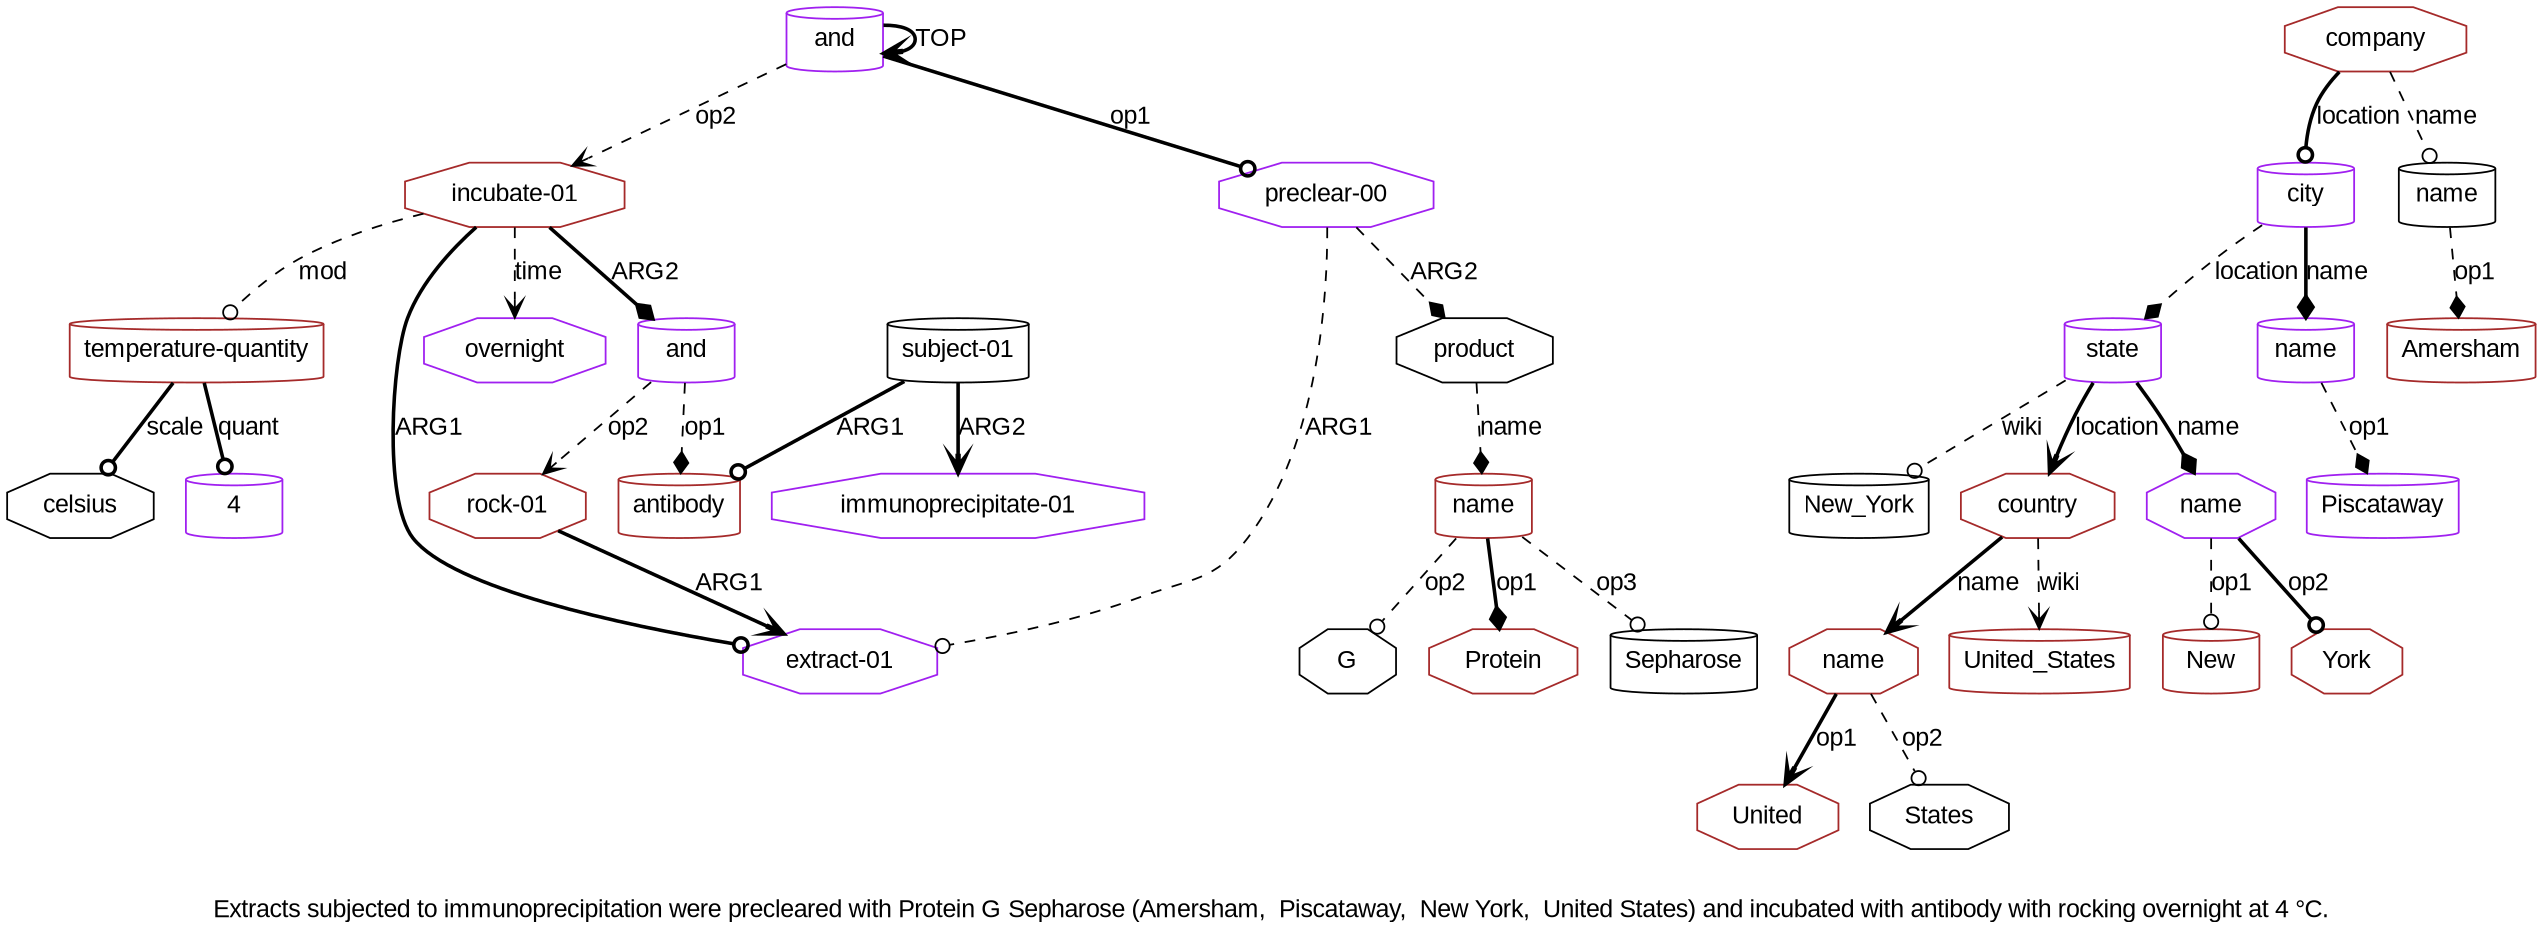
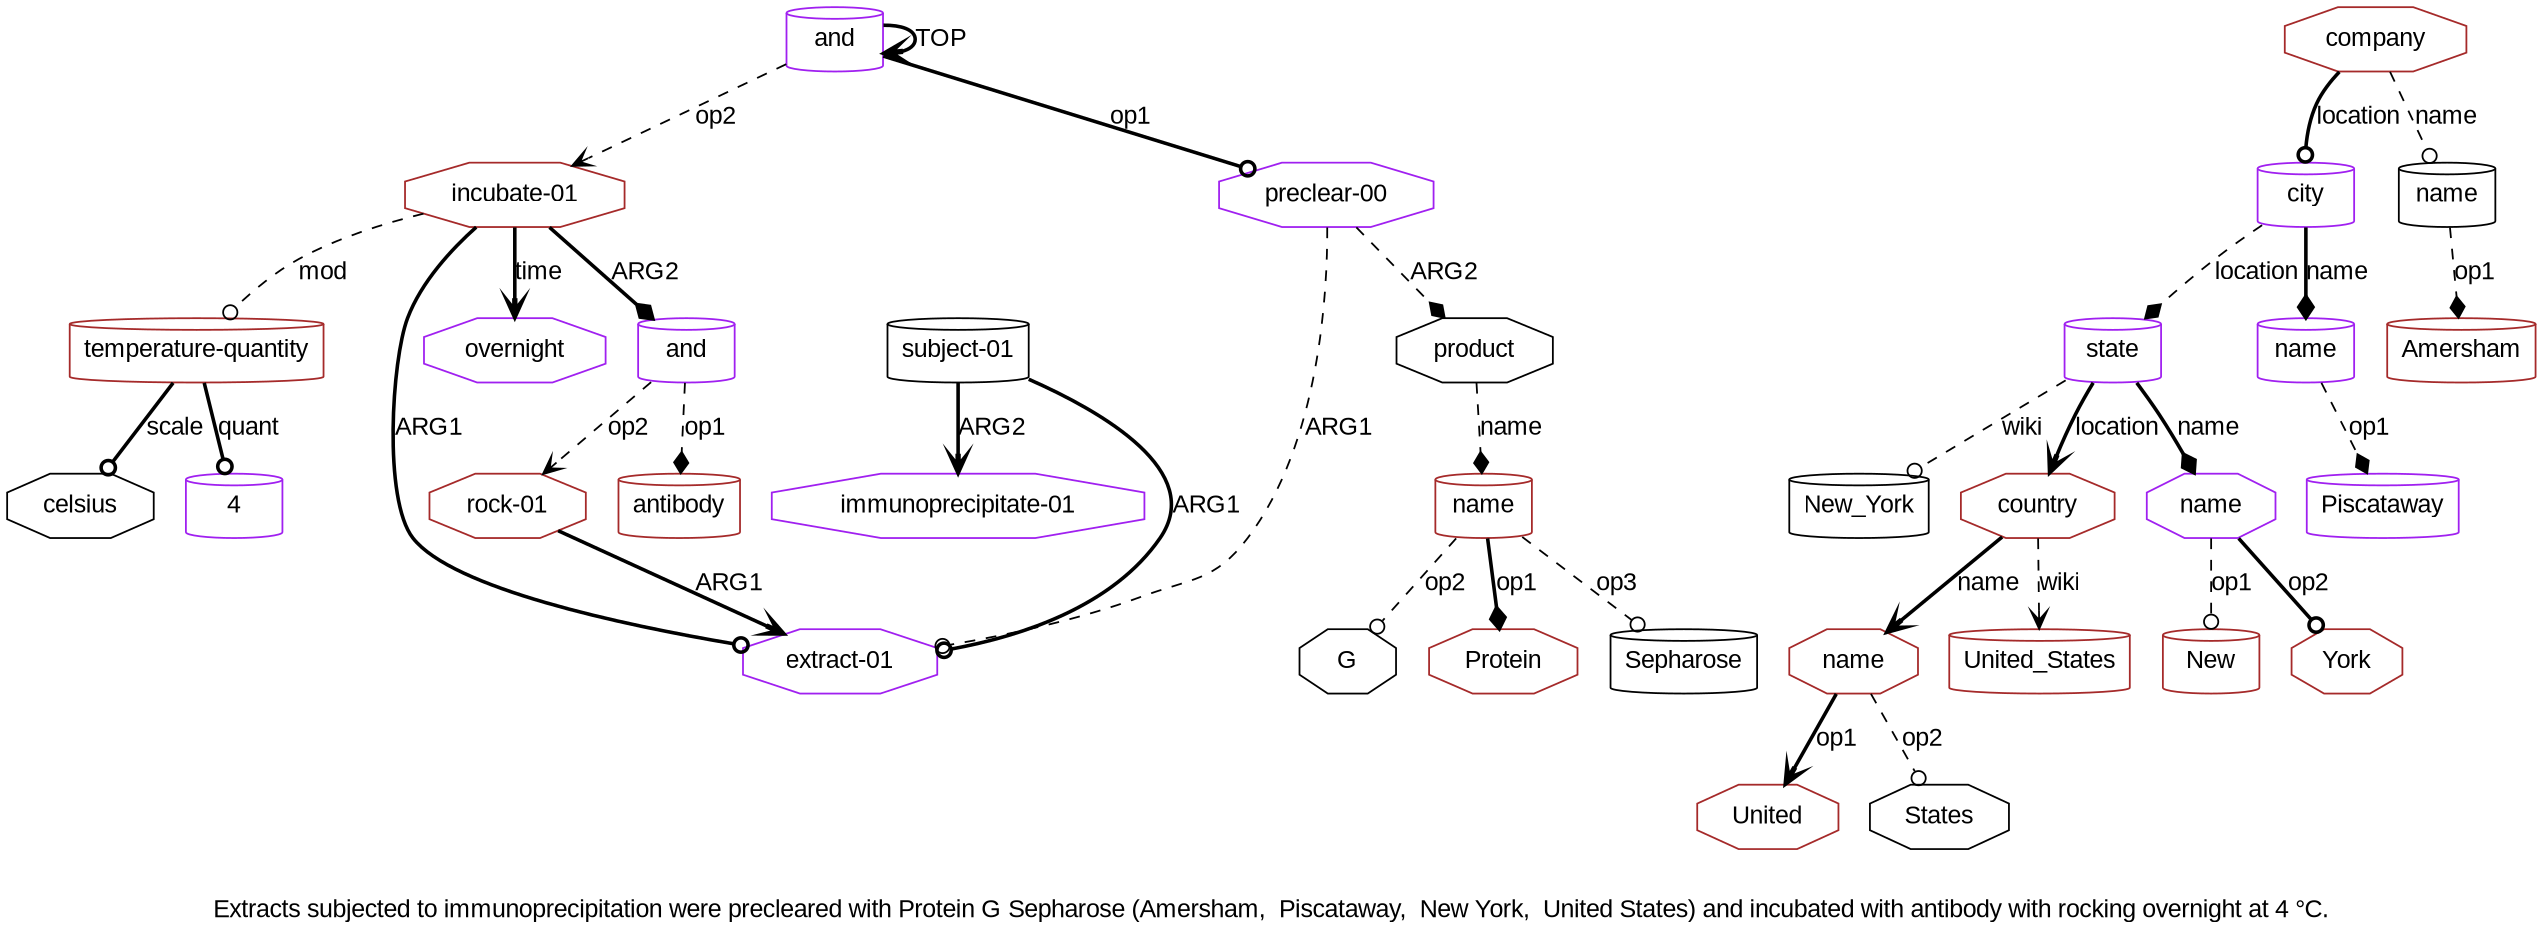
edge "incubate-01" -> "overnight": style dashed -> bold
edge "subject-01" -> "antibody": now "subject-01" -> "extract-01"
